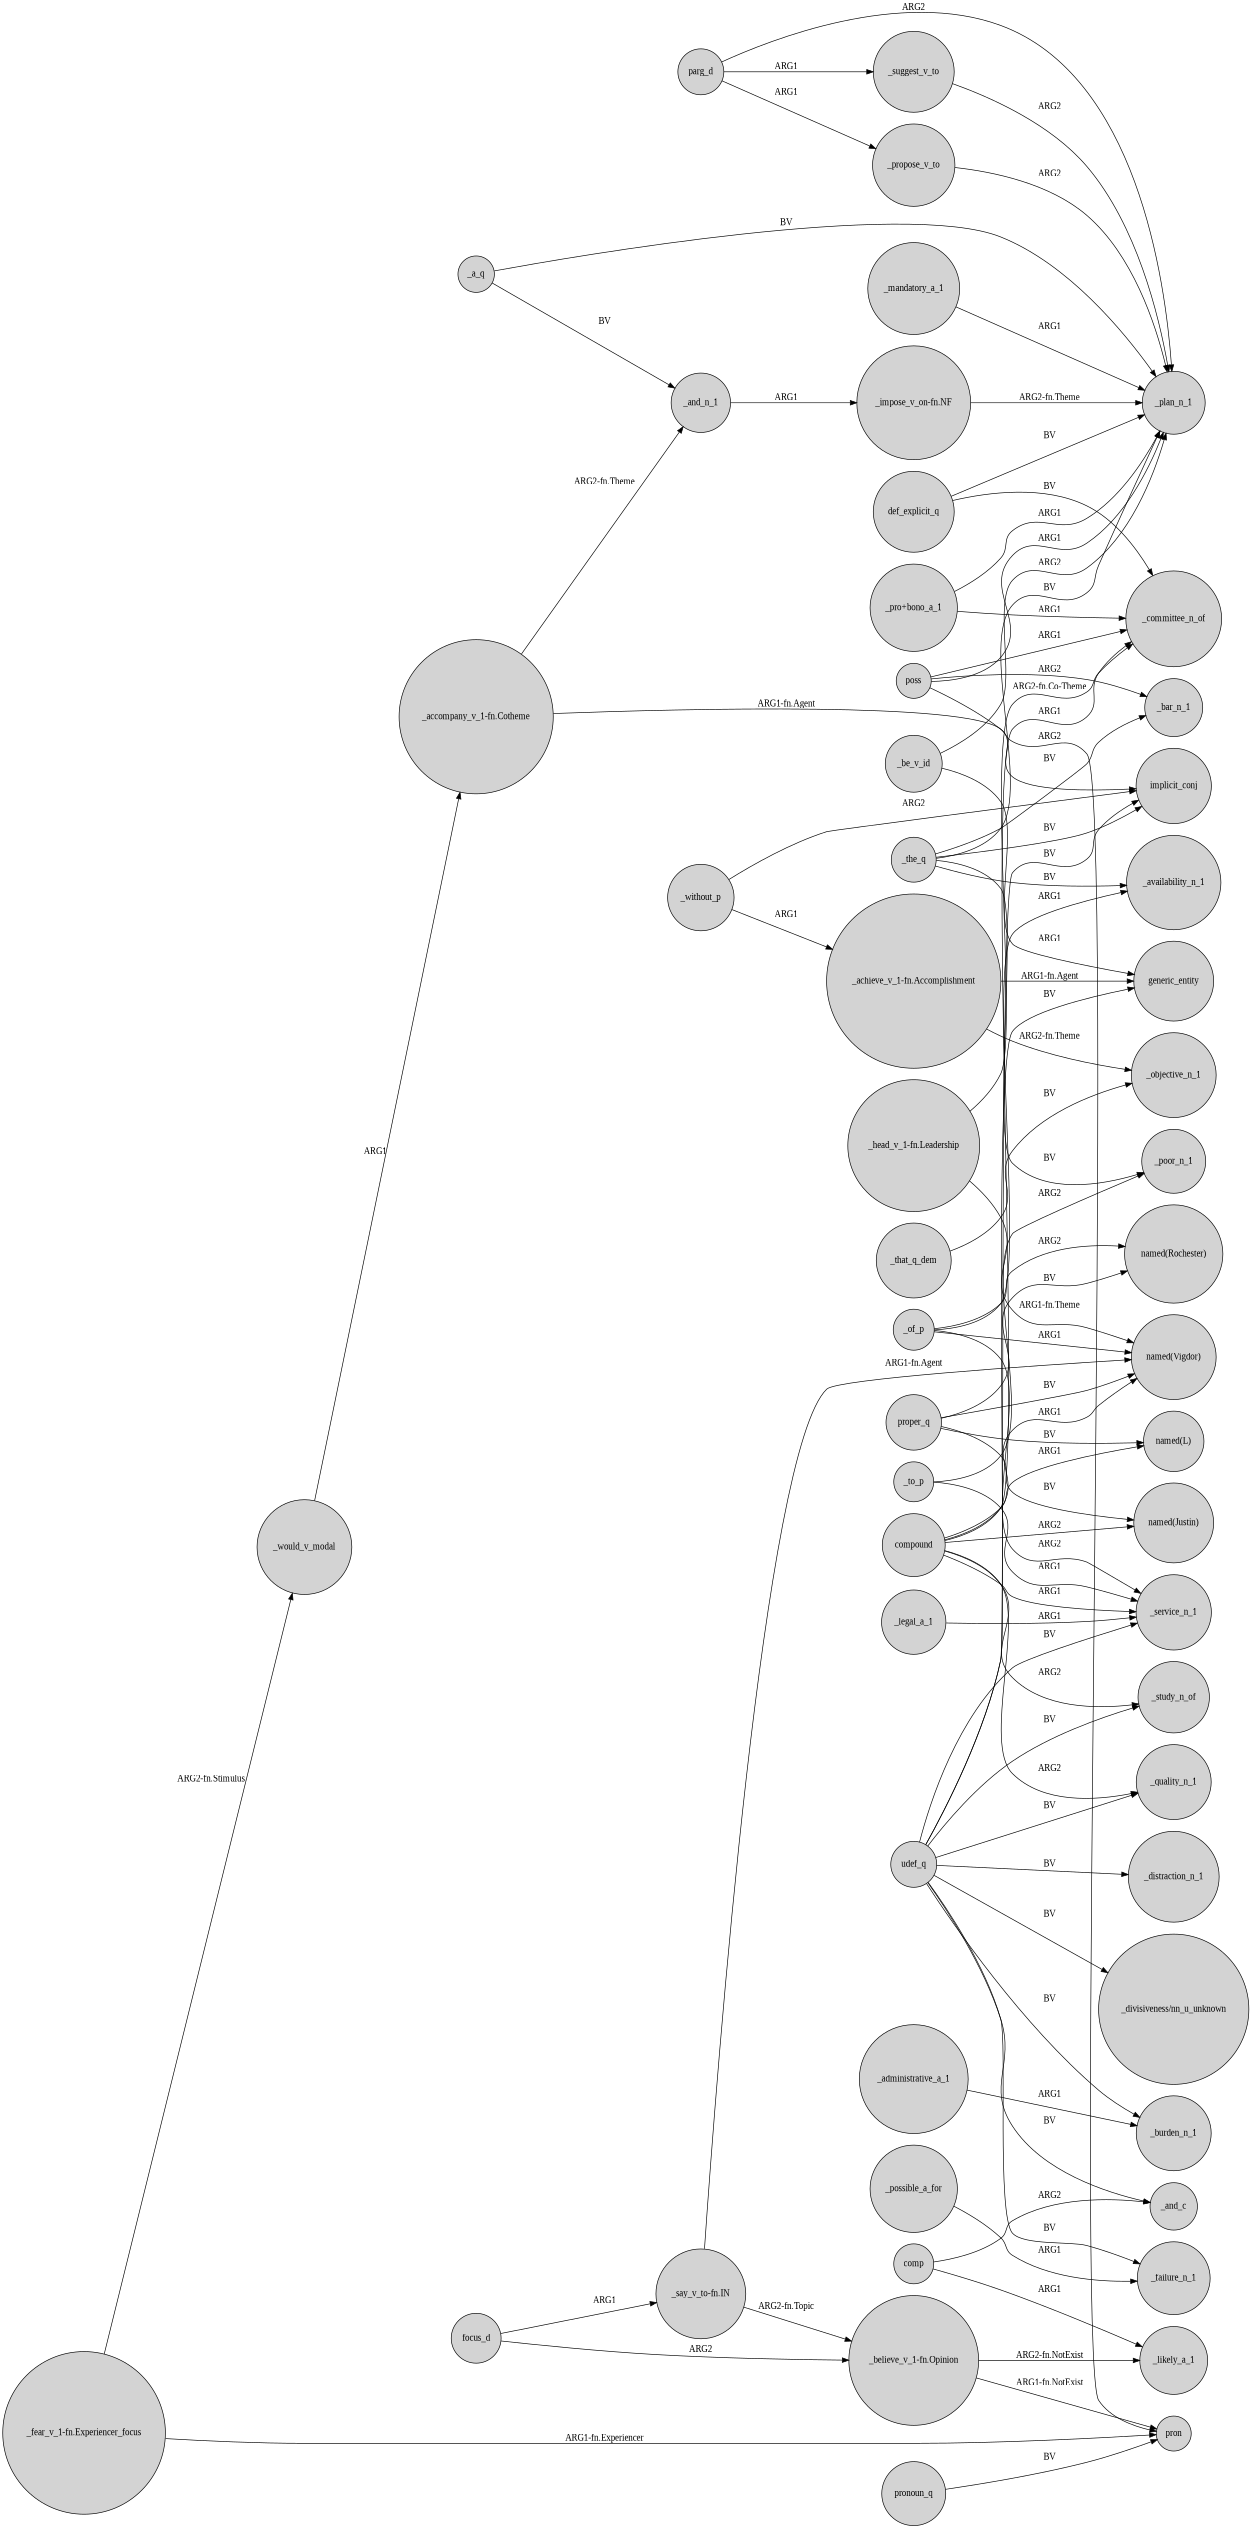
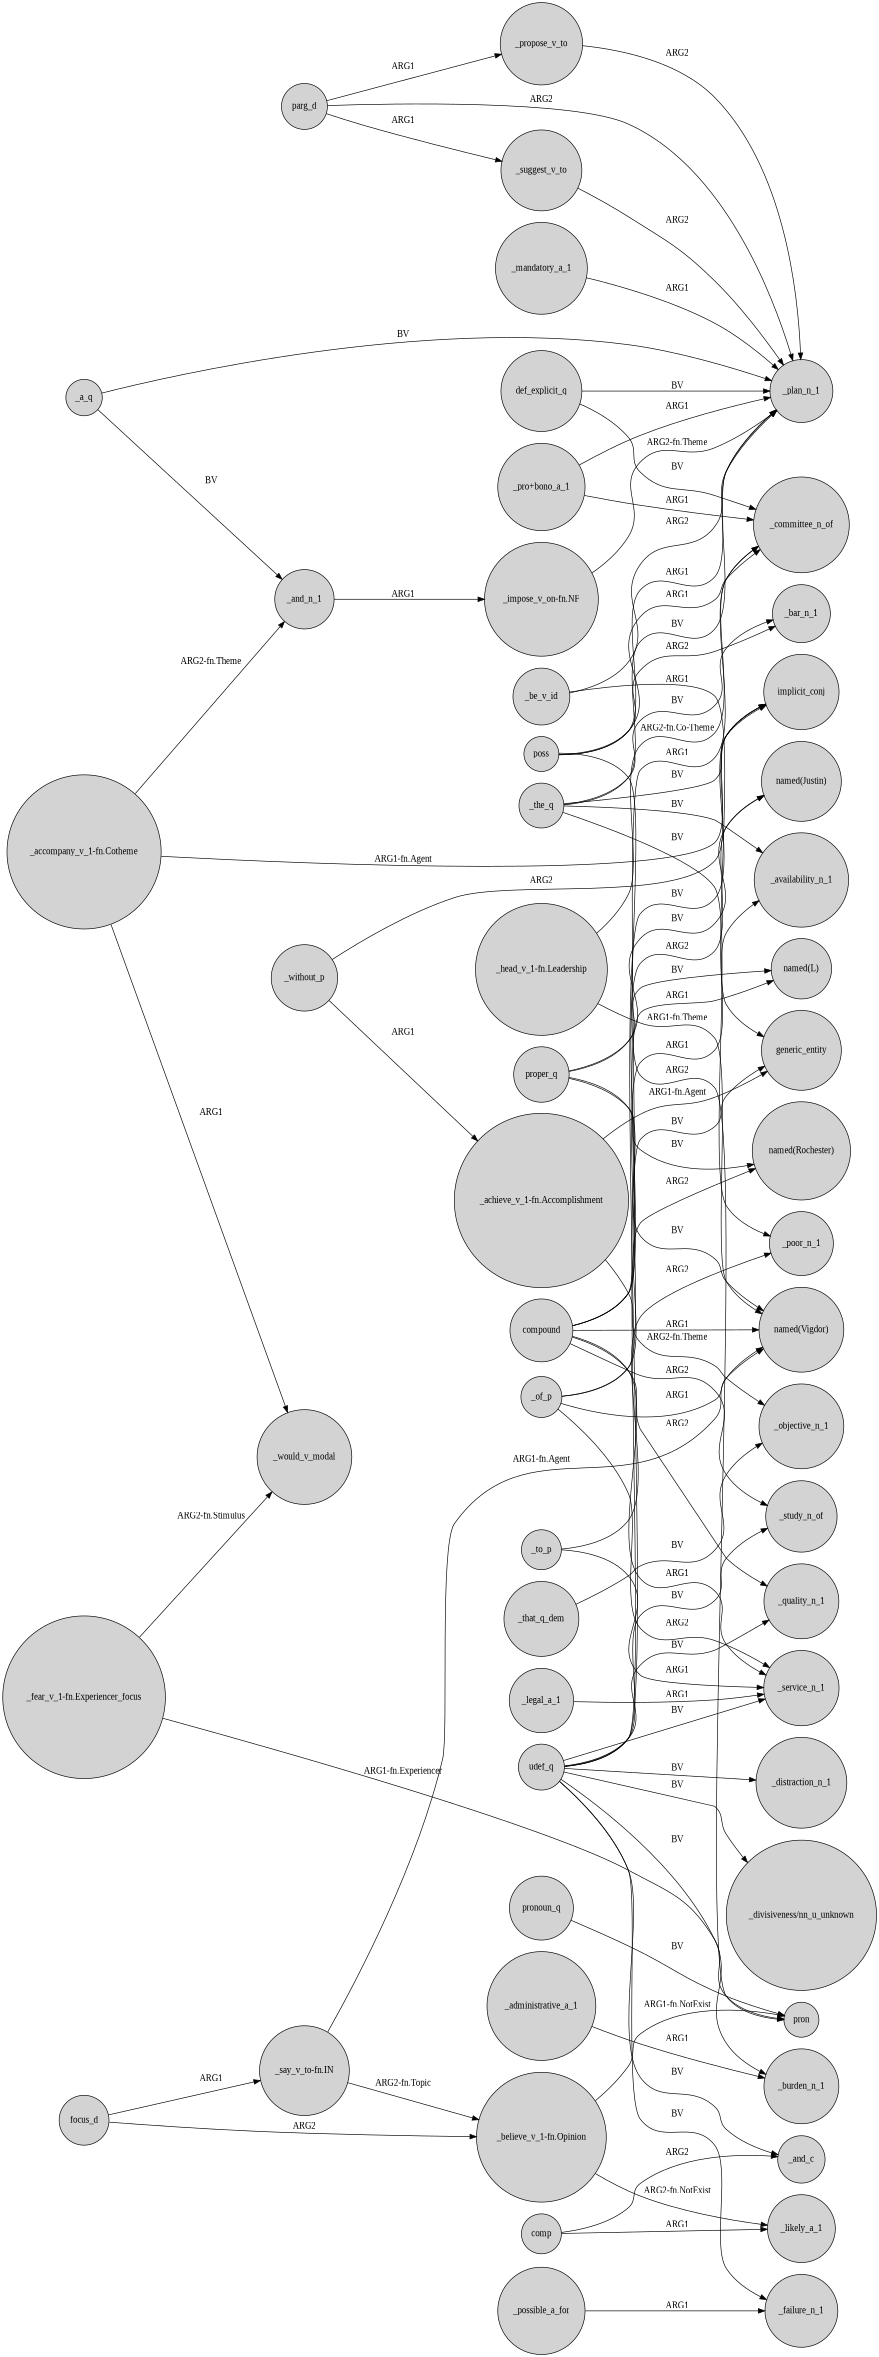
edge "_would_v_modal" -> "_accompany_v_1-fn.Cotheme": reversed
